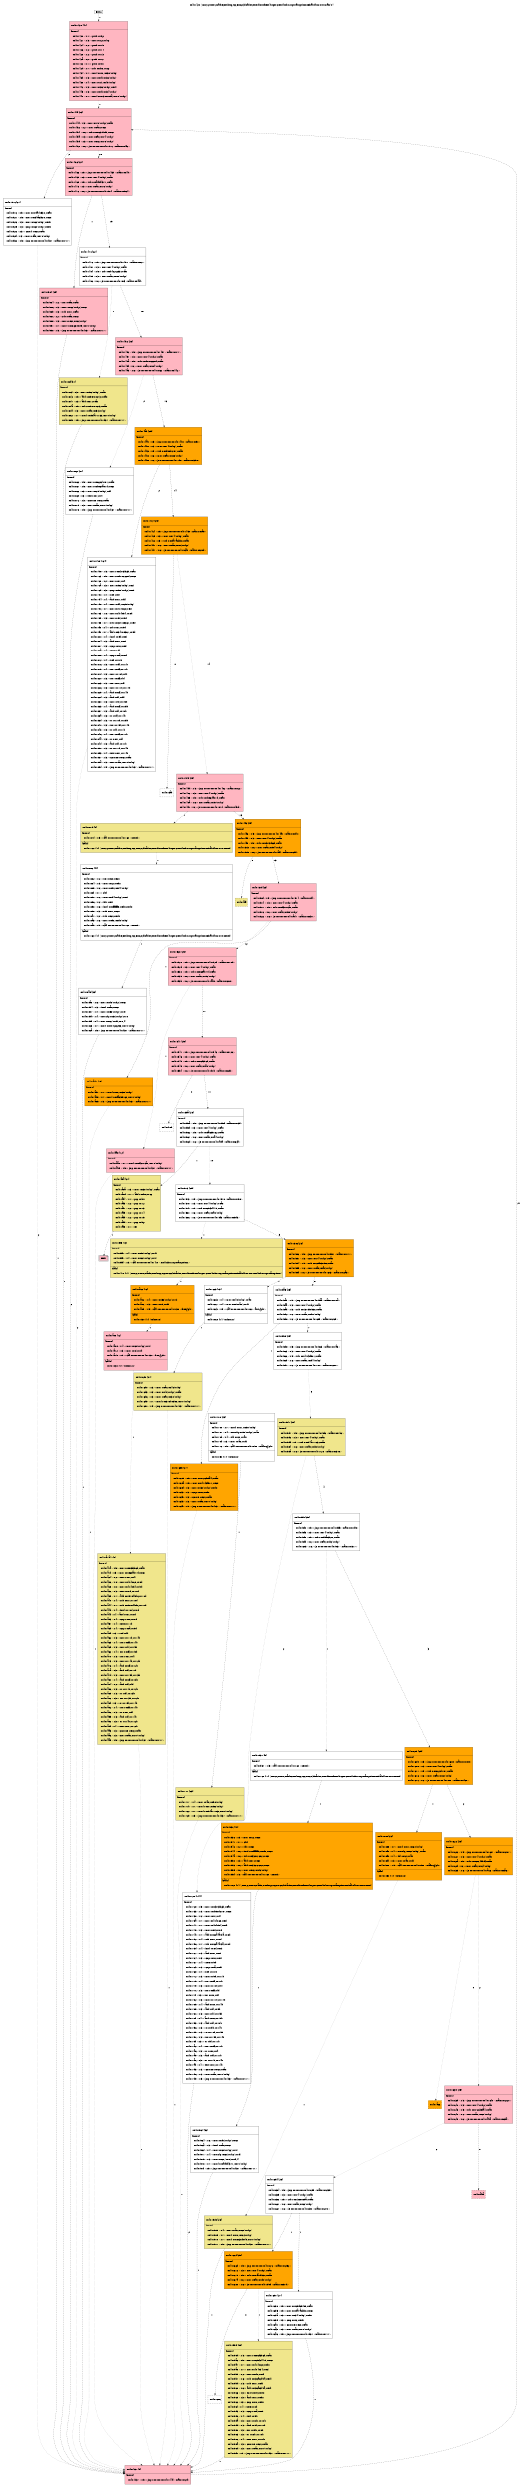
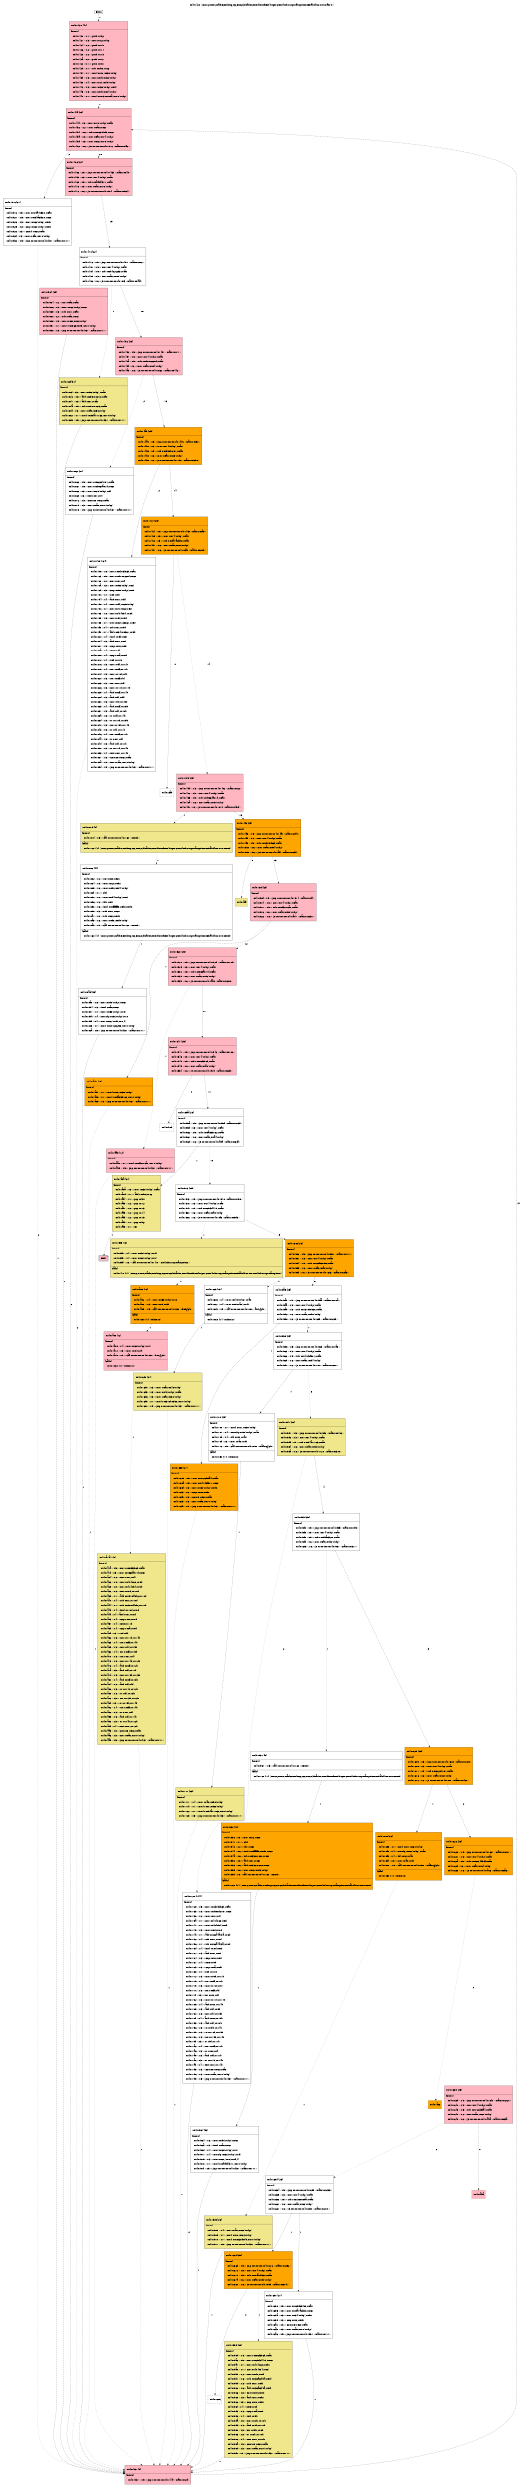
edge "0x401466 [22]" -> "0x401984 [25]": removed, label "1"
edge "0x4015be [25]" -> "0x401700 [23]": added, label "1"
edge "0x401622 [25]" -> "0x40163b [25]": removed, label "2"
